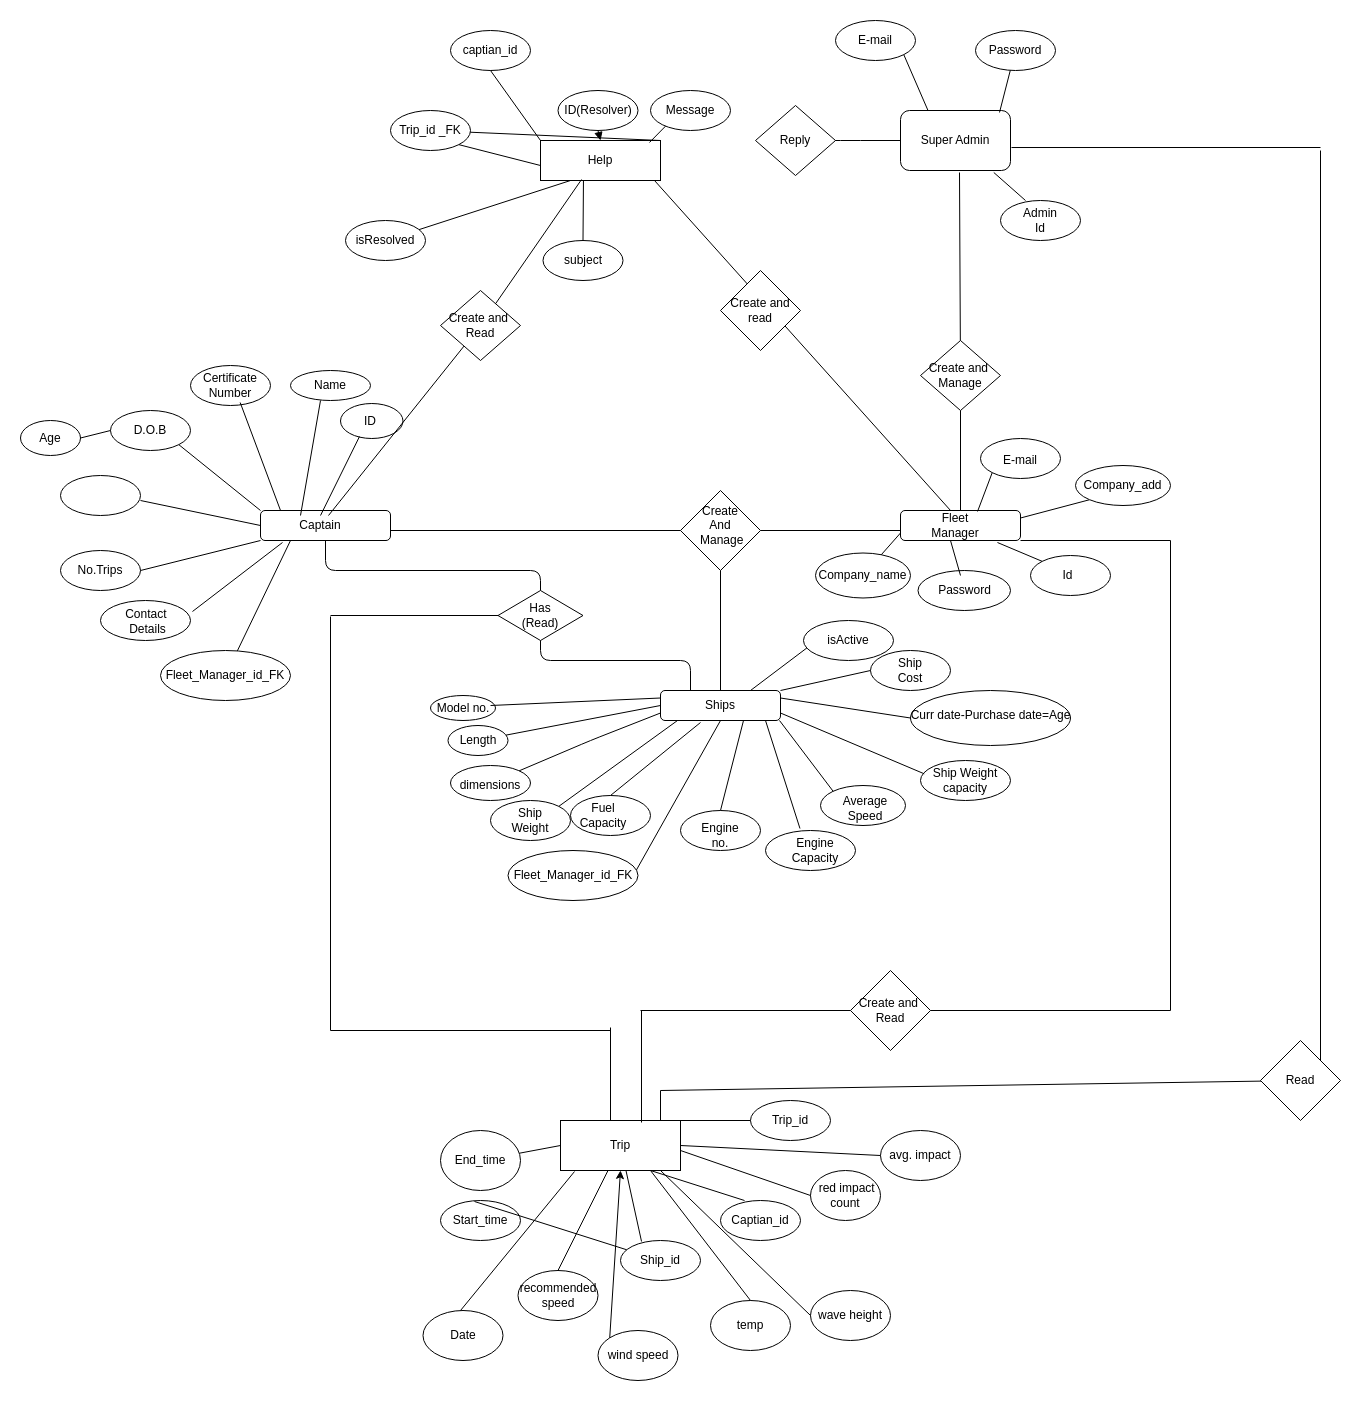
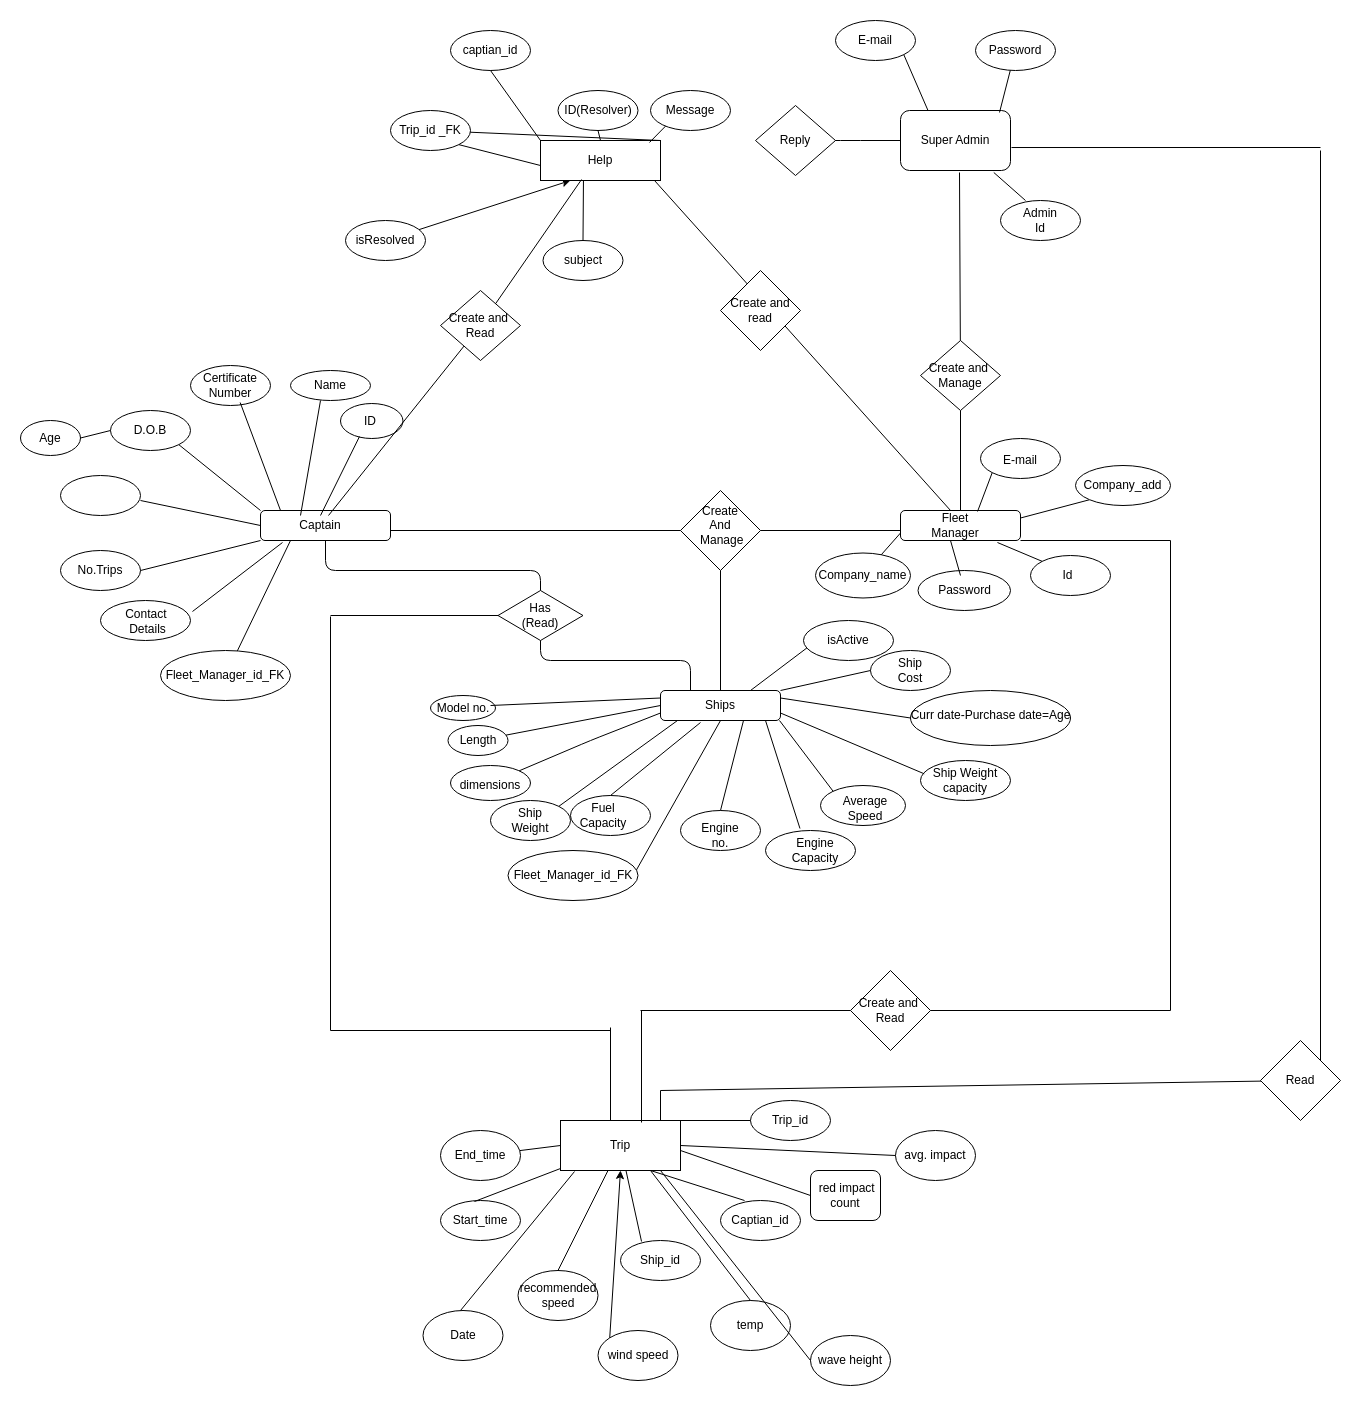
edge "ID(Resolver)" -> "Help": arrowhead block -> none
edge "Help" -- "isResolved": arrowhead none -> classic
node "avg. impact": moved (921, 1156) -> (936, 1156)
node "End_time": size 80x60 -> 80x50
node "red impact count": shape ellipse -> rounded rectangle
edge "Start_time" -- "Ship_id": now "Start_time" -- "Trip"
node "wave height": moved (851, 1316) -> (851, 1361)
